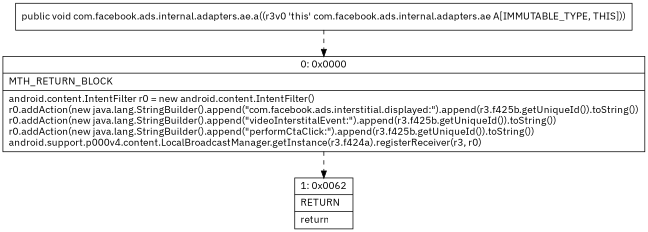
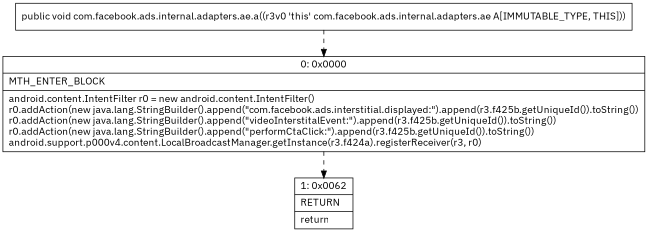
node "0: 0x0000": text "MTH_RETURN_BLOCK" -> "MTH_ENTER_BLOCK"
